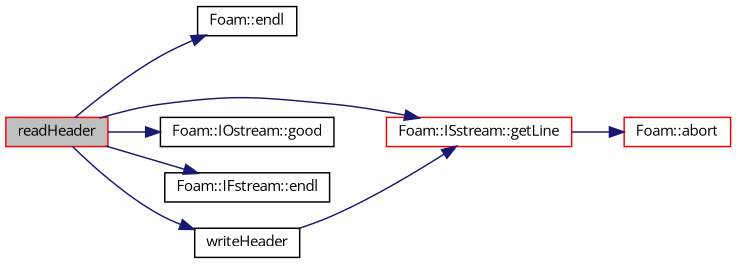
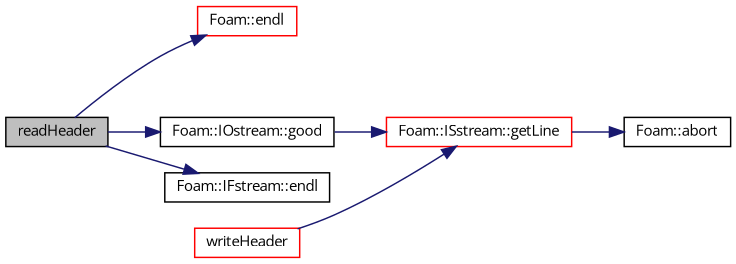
node "Foam::endl": color black -> red
edge "readHeader" -> "Foam::ISstream::getLine": now "Foam::IOstream::good" -> "Foam::ISstream::getLine"
node "readHeader": color red -> black
node "Foam::abort": color red -> black
edge "readHeader" -> "writeHeader": removed
node "writeHeader": color black -> red
